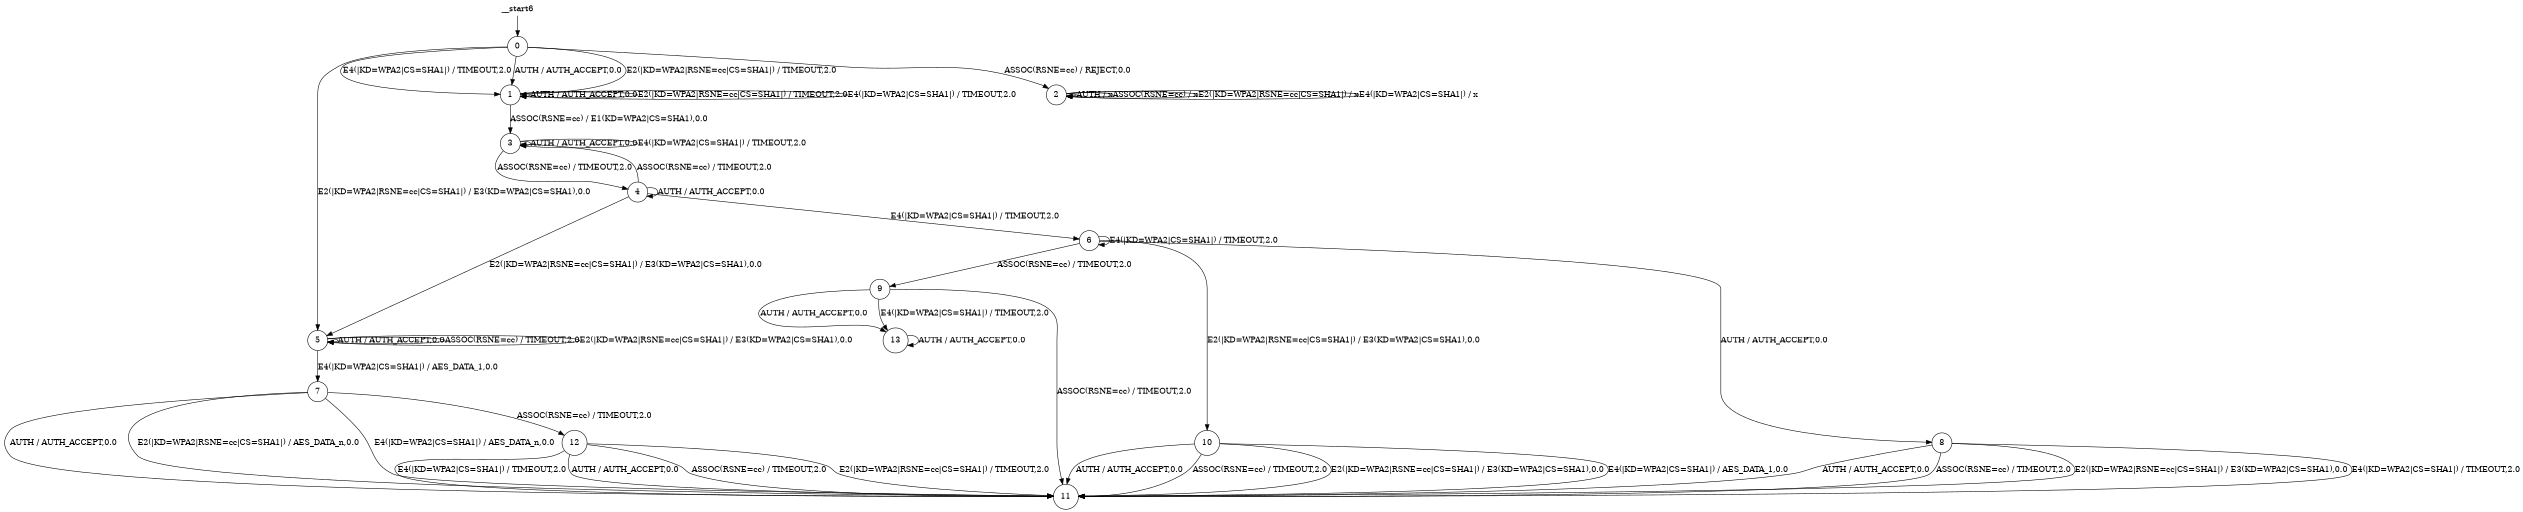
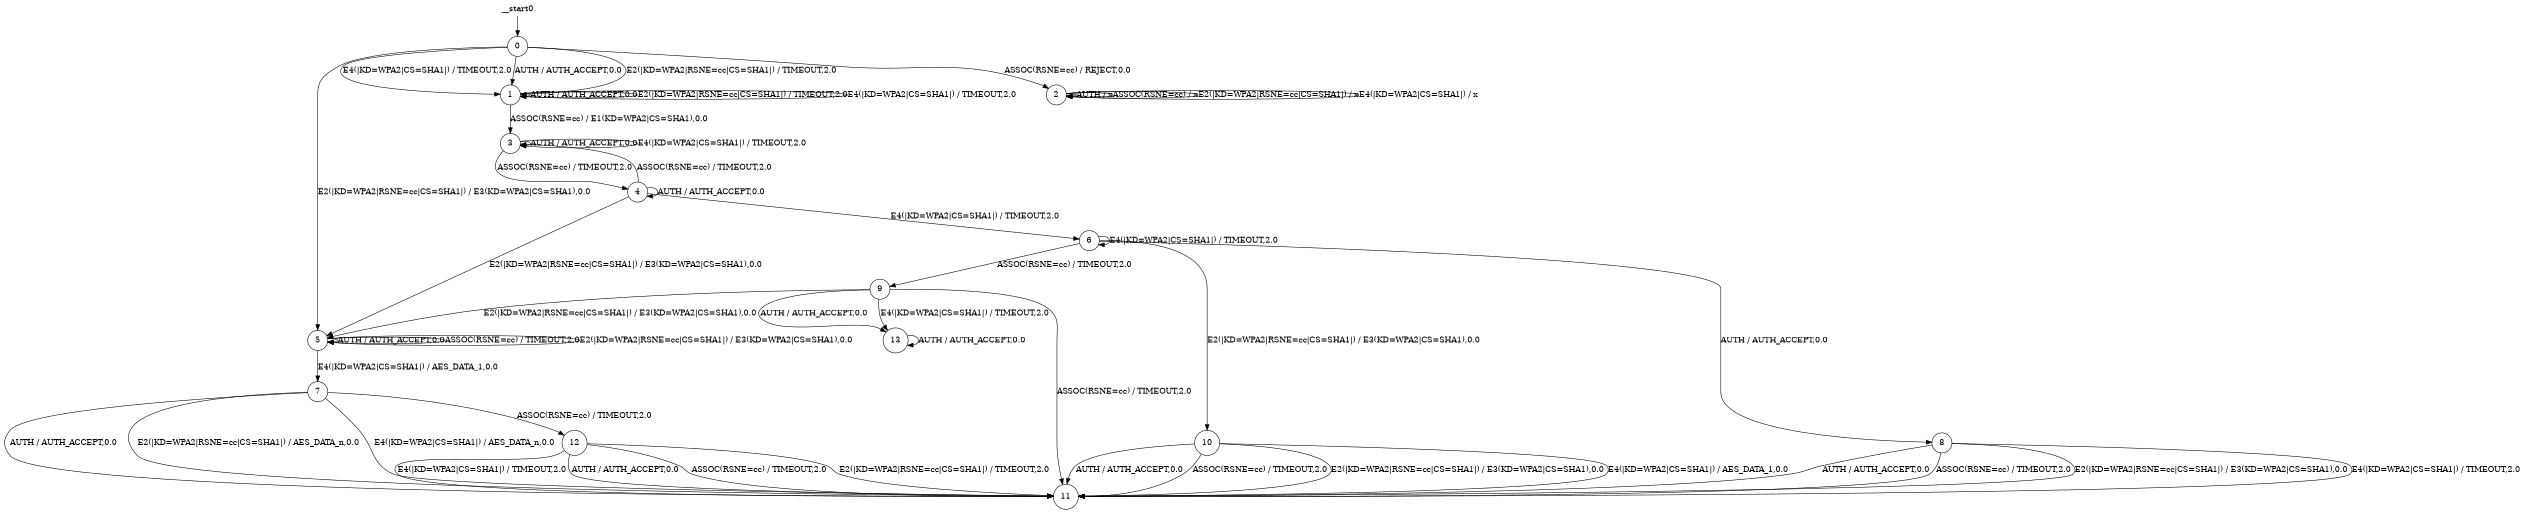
node "__start6": label "__start6" -> "__start0"
edge "9" -> "5": added, label "E2(|KD=WPA2|RSNE=cc|CS=SHA1|) / E3(KD=WPA2|CS=SHA1),0.0"
